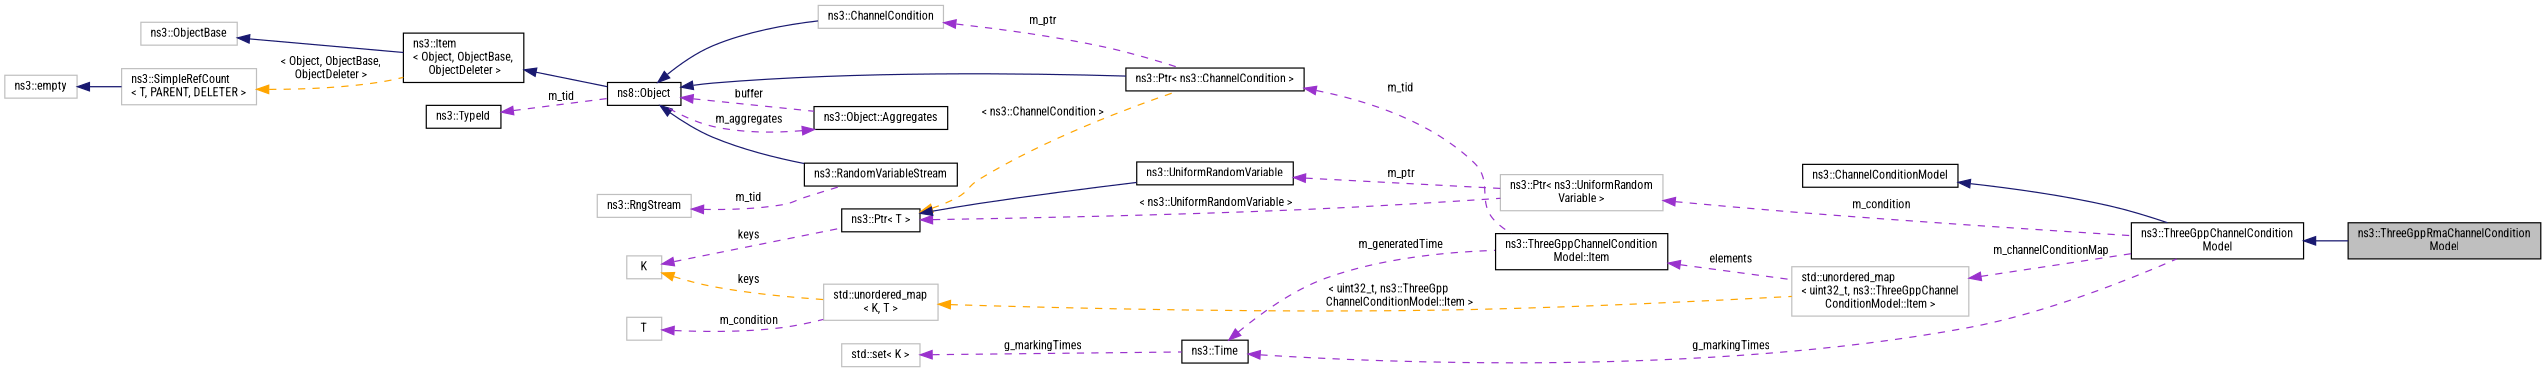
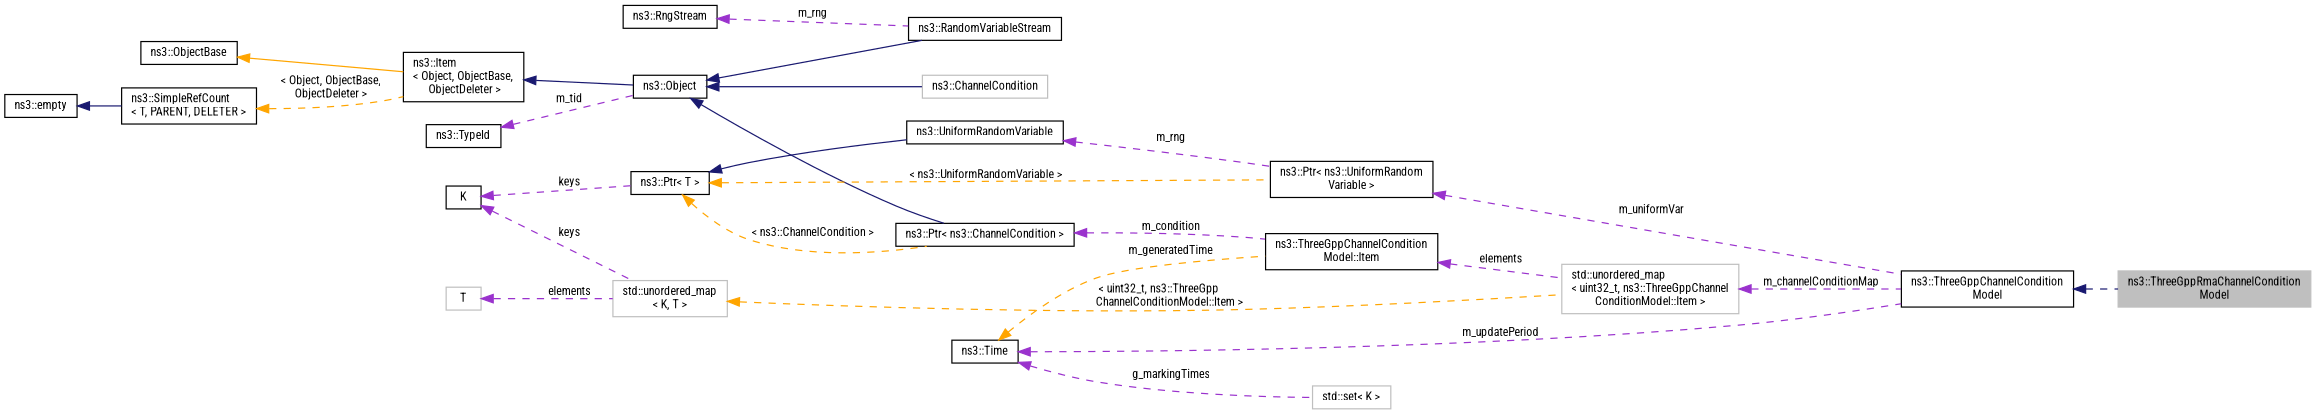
node "ns3::ObjectBase": color grey75 -> black
edge "ns3::Ptr< ns3::ChannelCondition >" -> "ns3::ChannelCondition": removed, label "m_ptr"
edge "ns3::Item < Object, ObjectBase, ObjectDeleter >" -> "ns3::ObjectBase": color midnightblue -> orange
node "ns3::empty": color grey75 -> black
node "ns3::SimpleRefCount < T, PARENT, DELETER >": color grey75 -> black
edge "ns3::ThreeGppChannelCondition Model::Item" -> "ns3::Ptr< ns3::ChannelCondition >": label " m_tid" -> " m_condition"
node "ns8::Object": label "ns8::Object" -> "ns3::Object"
node "ns3::Object::Aggregates": removed
edge "ns3::Ptr< ns3::UniformRandom Variable >" -> "ns3::UniformRandomVariable": label " m_ptr" -> " m_rng"
node "ns3::ChannelConditionModel": removed
node "ns3::Ptr< ns3::UniformRandom Variable >": color grey75 -> black
edge "ns3::RandomVariableStream" -> "ns3::RngStream": label " m_tid" -> " m_rng"
edge "ns3::ThreeGppChannelCondition Model" -> "ns3::Ptr< ns3::UniformRandom Variable >": label " m_condition" -> " m_uniformVar"
node "ns3::RngStream": color grey75 -> black
edge "ns3::Ptr< ns3::UniformRandom Variable >" -> "ns3::Ptr< T >": color darkorchid3 -> orange
edge "ns3::ThreeGppRmaChannelCondition Model" -> "ns3::ThreeGppChannelCondition Model": style solid -> dashed
node "ns3::ThreeGppRmaChannelCondition Model": color black -> grey75
node "K": color grey75 -> black
edge "ns3::ThreeGppChannelCondition Model::Item" -> "ns3::Time": color darkorchid3 -> orange
edge "std::unordered_map < K, T >" -> "K": color orange -> darkorchid3
edge "std::unordered_map < K, T >" -> "T": label " m_condition" -> " elements"
edge "ns3::ThreeGppChannelCondition Model" -> "ns3::Time": label " g_markingTimes" -> " m_updatePeriod"
edge "ns3::Time" -> "std::set< K >": reversed
